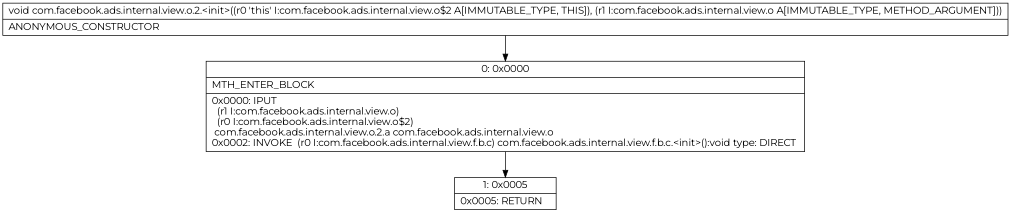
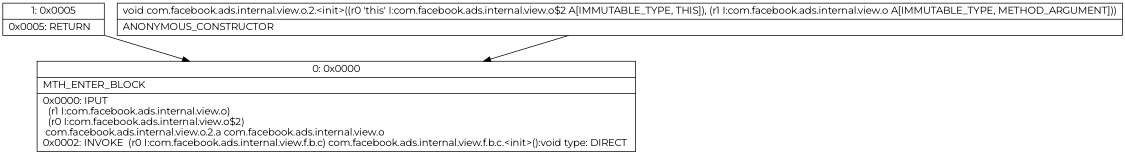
edge "0: 0x0000" -> "1: 0x0005": reversed
